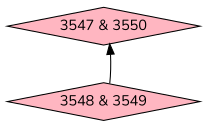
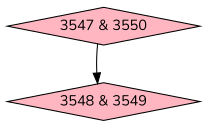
edge "3548 & 3549" -> "3547 & 3550": reversed
